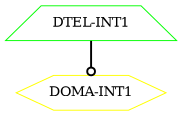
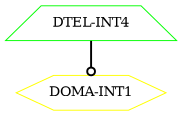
node "DTEL-INT1": label "DTEL-INT1" -> "DTEL-INT4"
